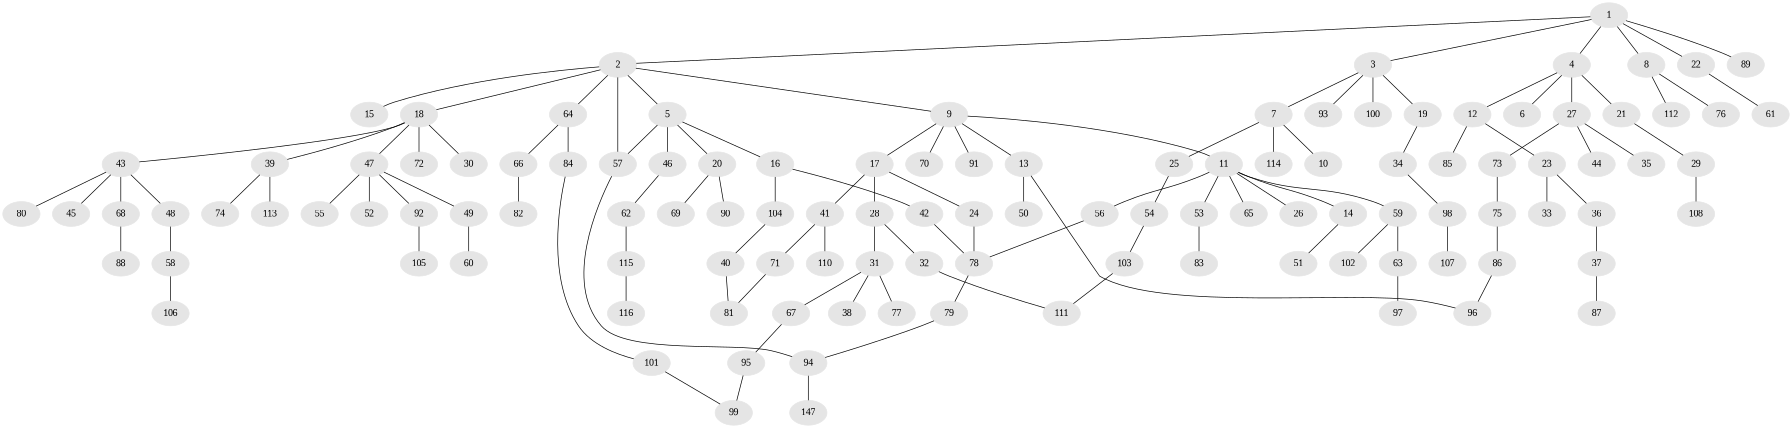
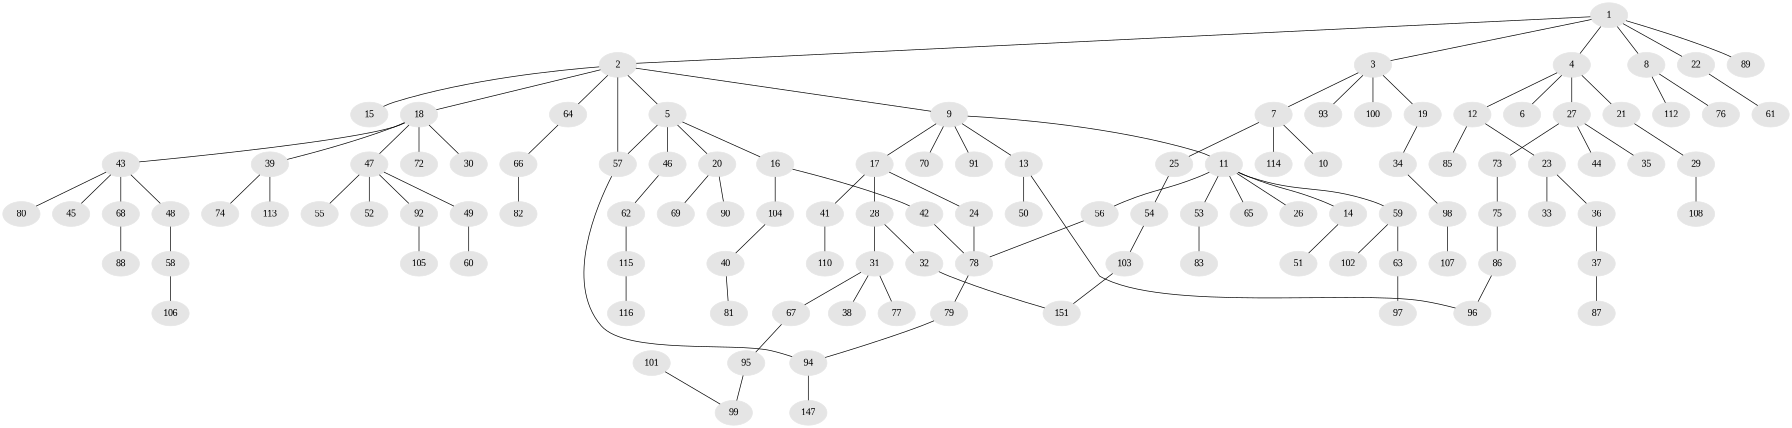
node "84": removed
node "71": removed
node "111": label "111" -> "151"
